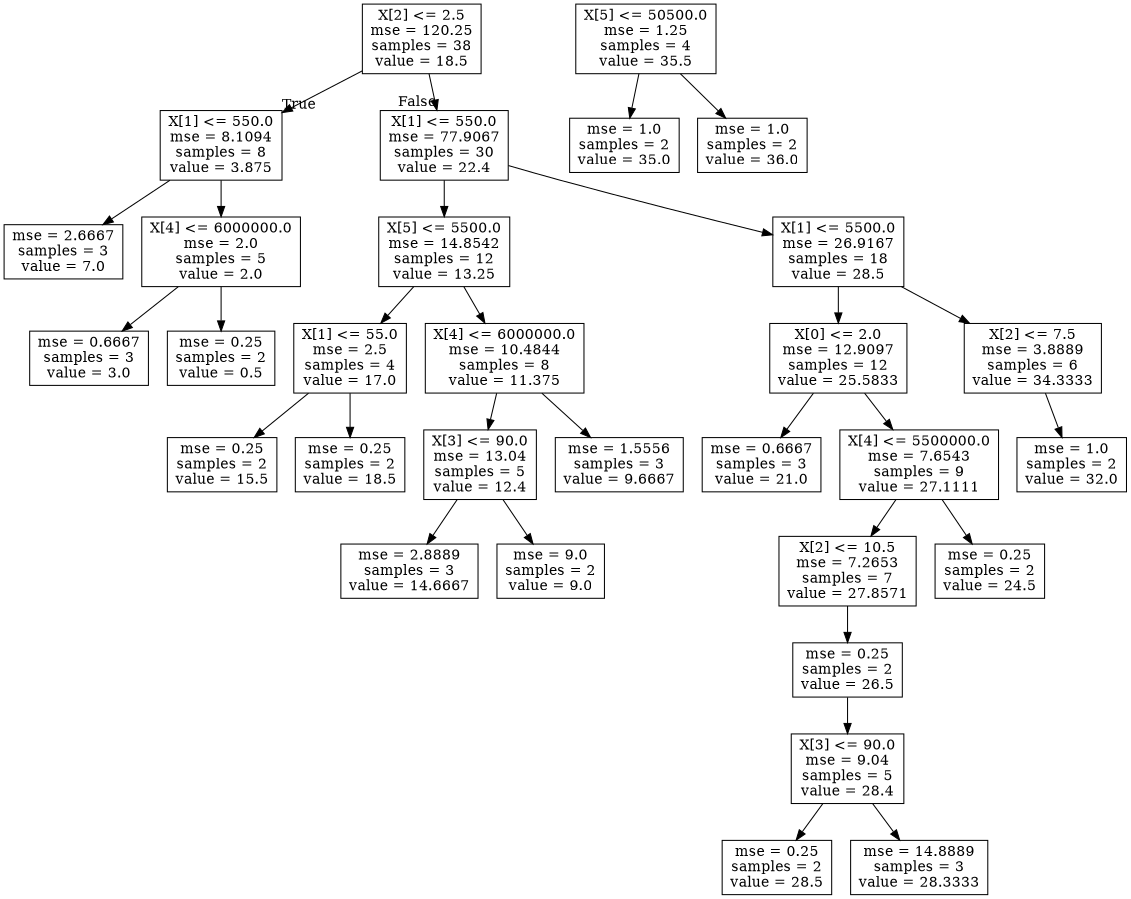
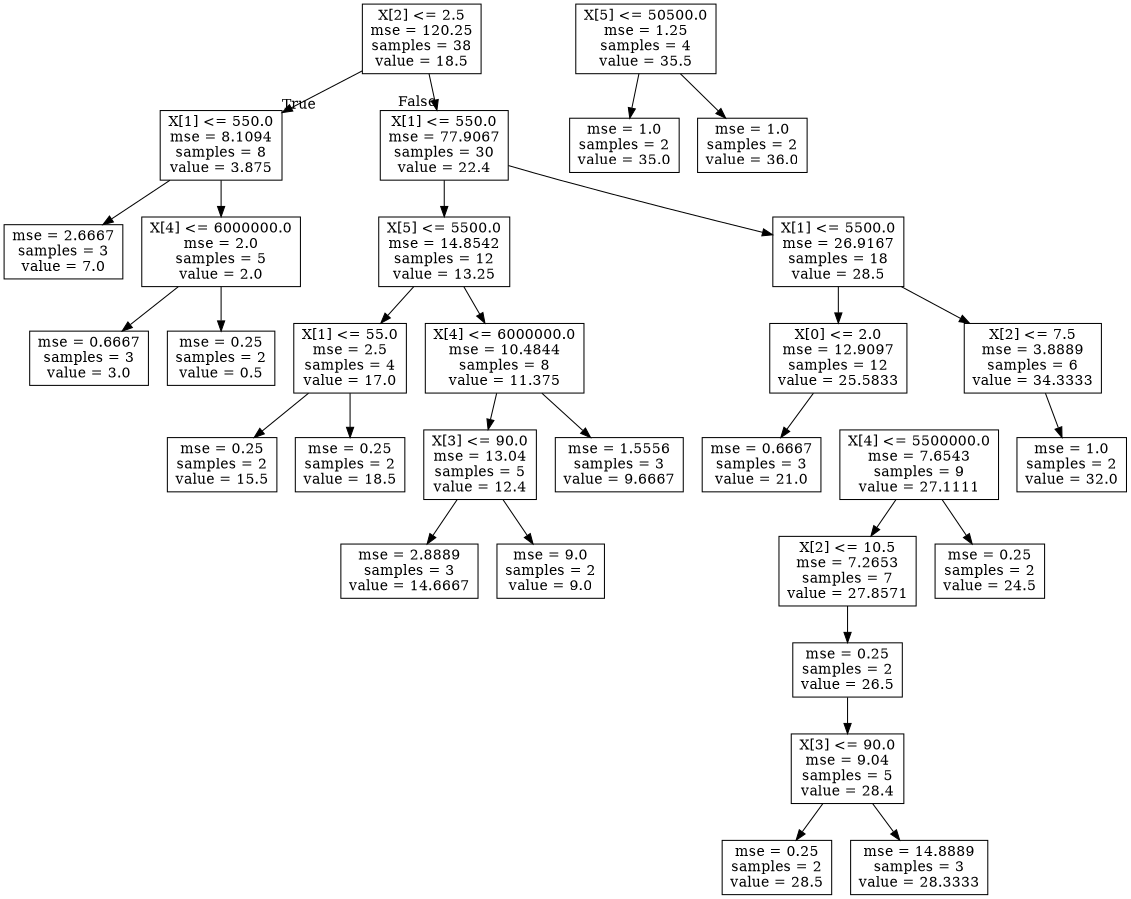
edge "X[0] <= 2.0 mse = 12.9097 samples = 12 value = 25.5833" -> "X[4] <= 5500000.0 mse = 7.6543 samples = 9 value = 27.1111": removed
